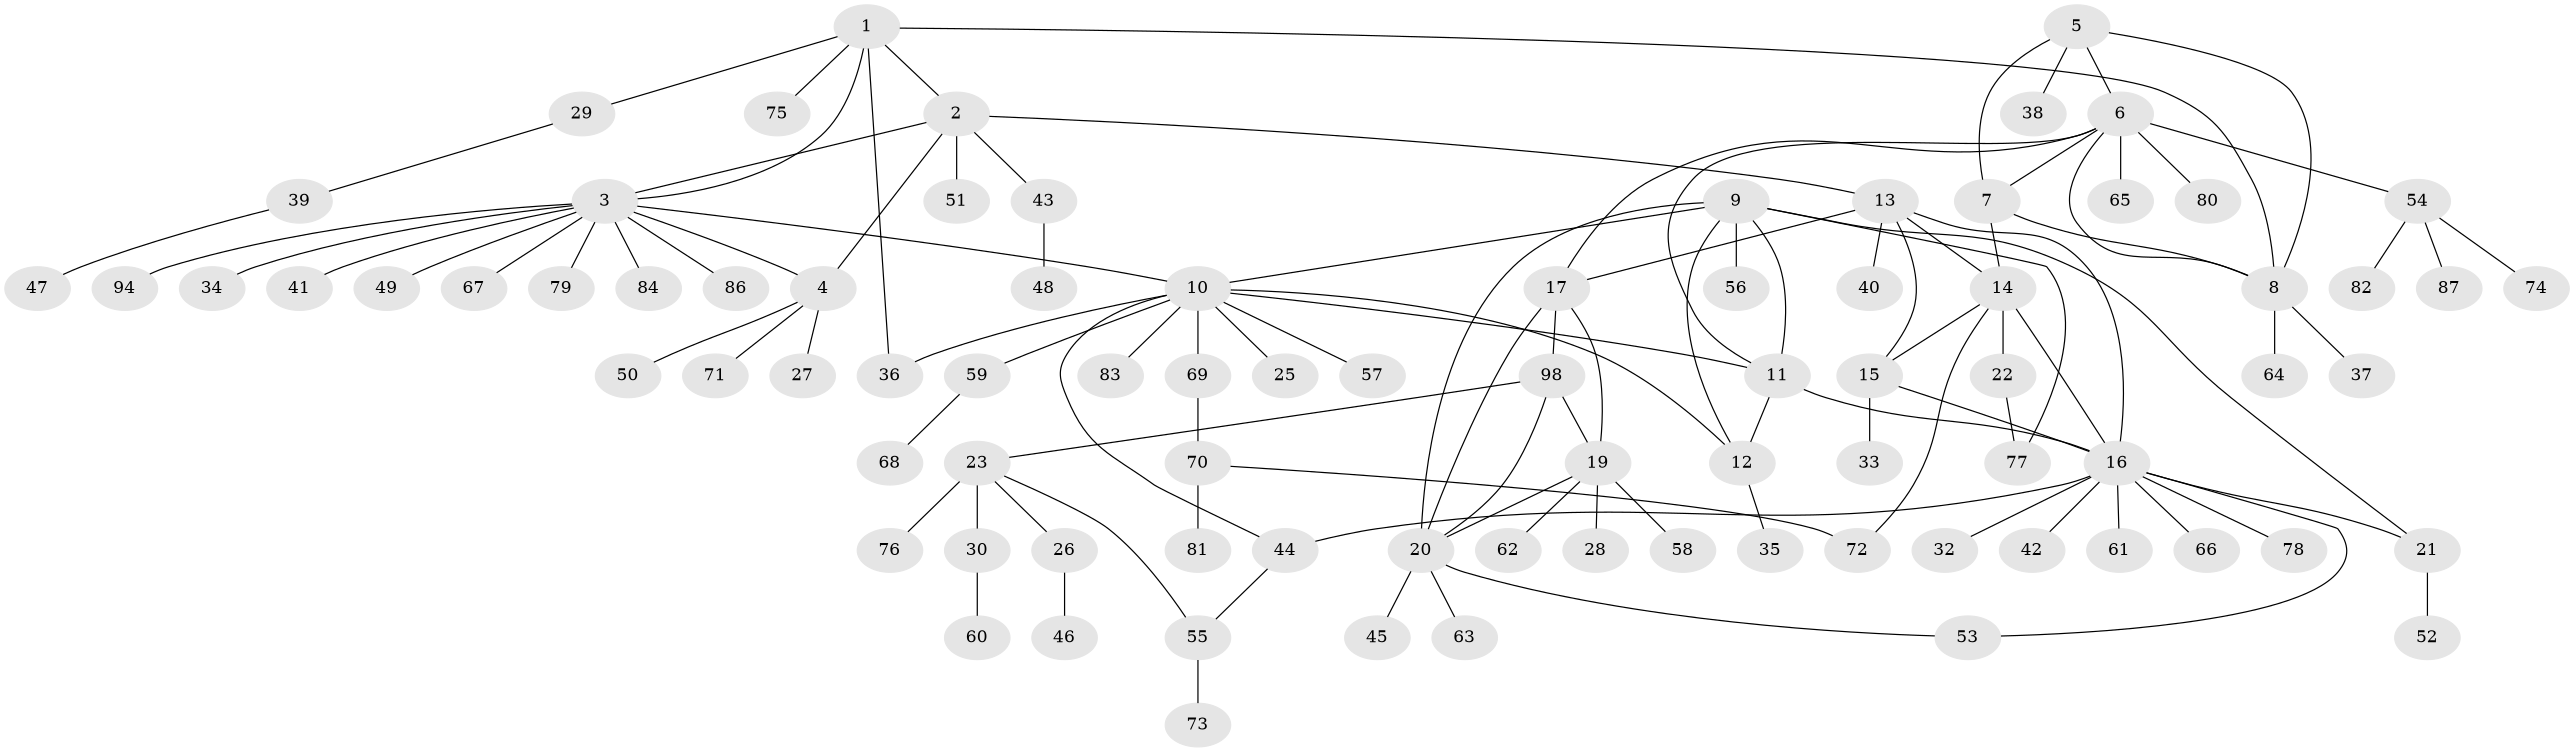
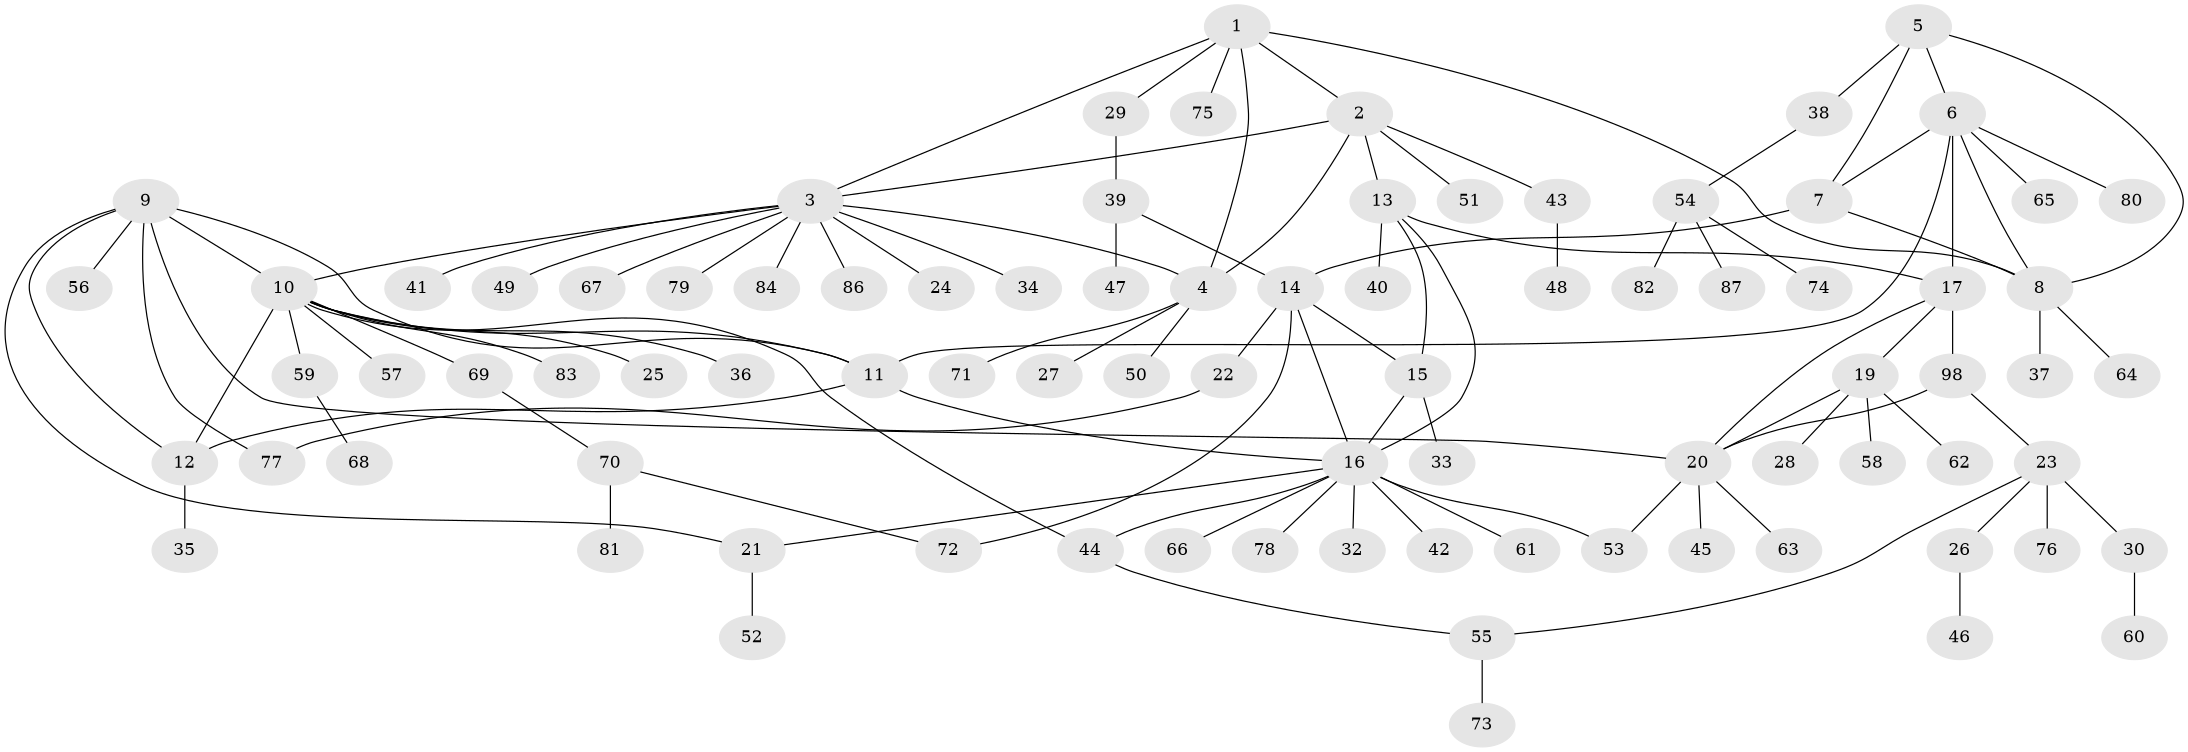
edge "6" -- "54": now "38" -- "54"
edge "1" -- "36": now "1" -- "4"
edge "13" -- "14": now "39" -- "14"
node "94": label "94" -> "24"
edge "98" -- "19": removed
